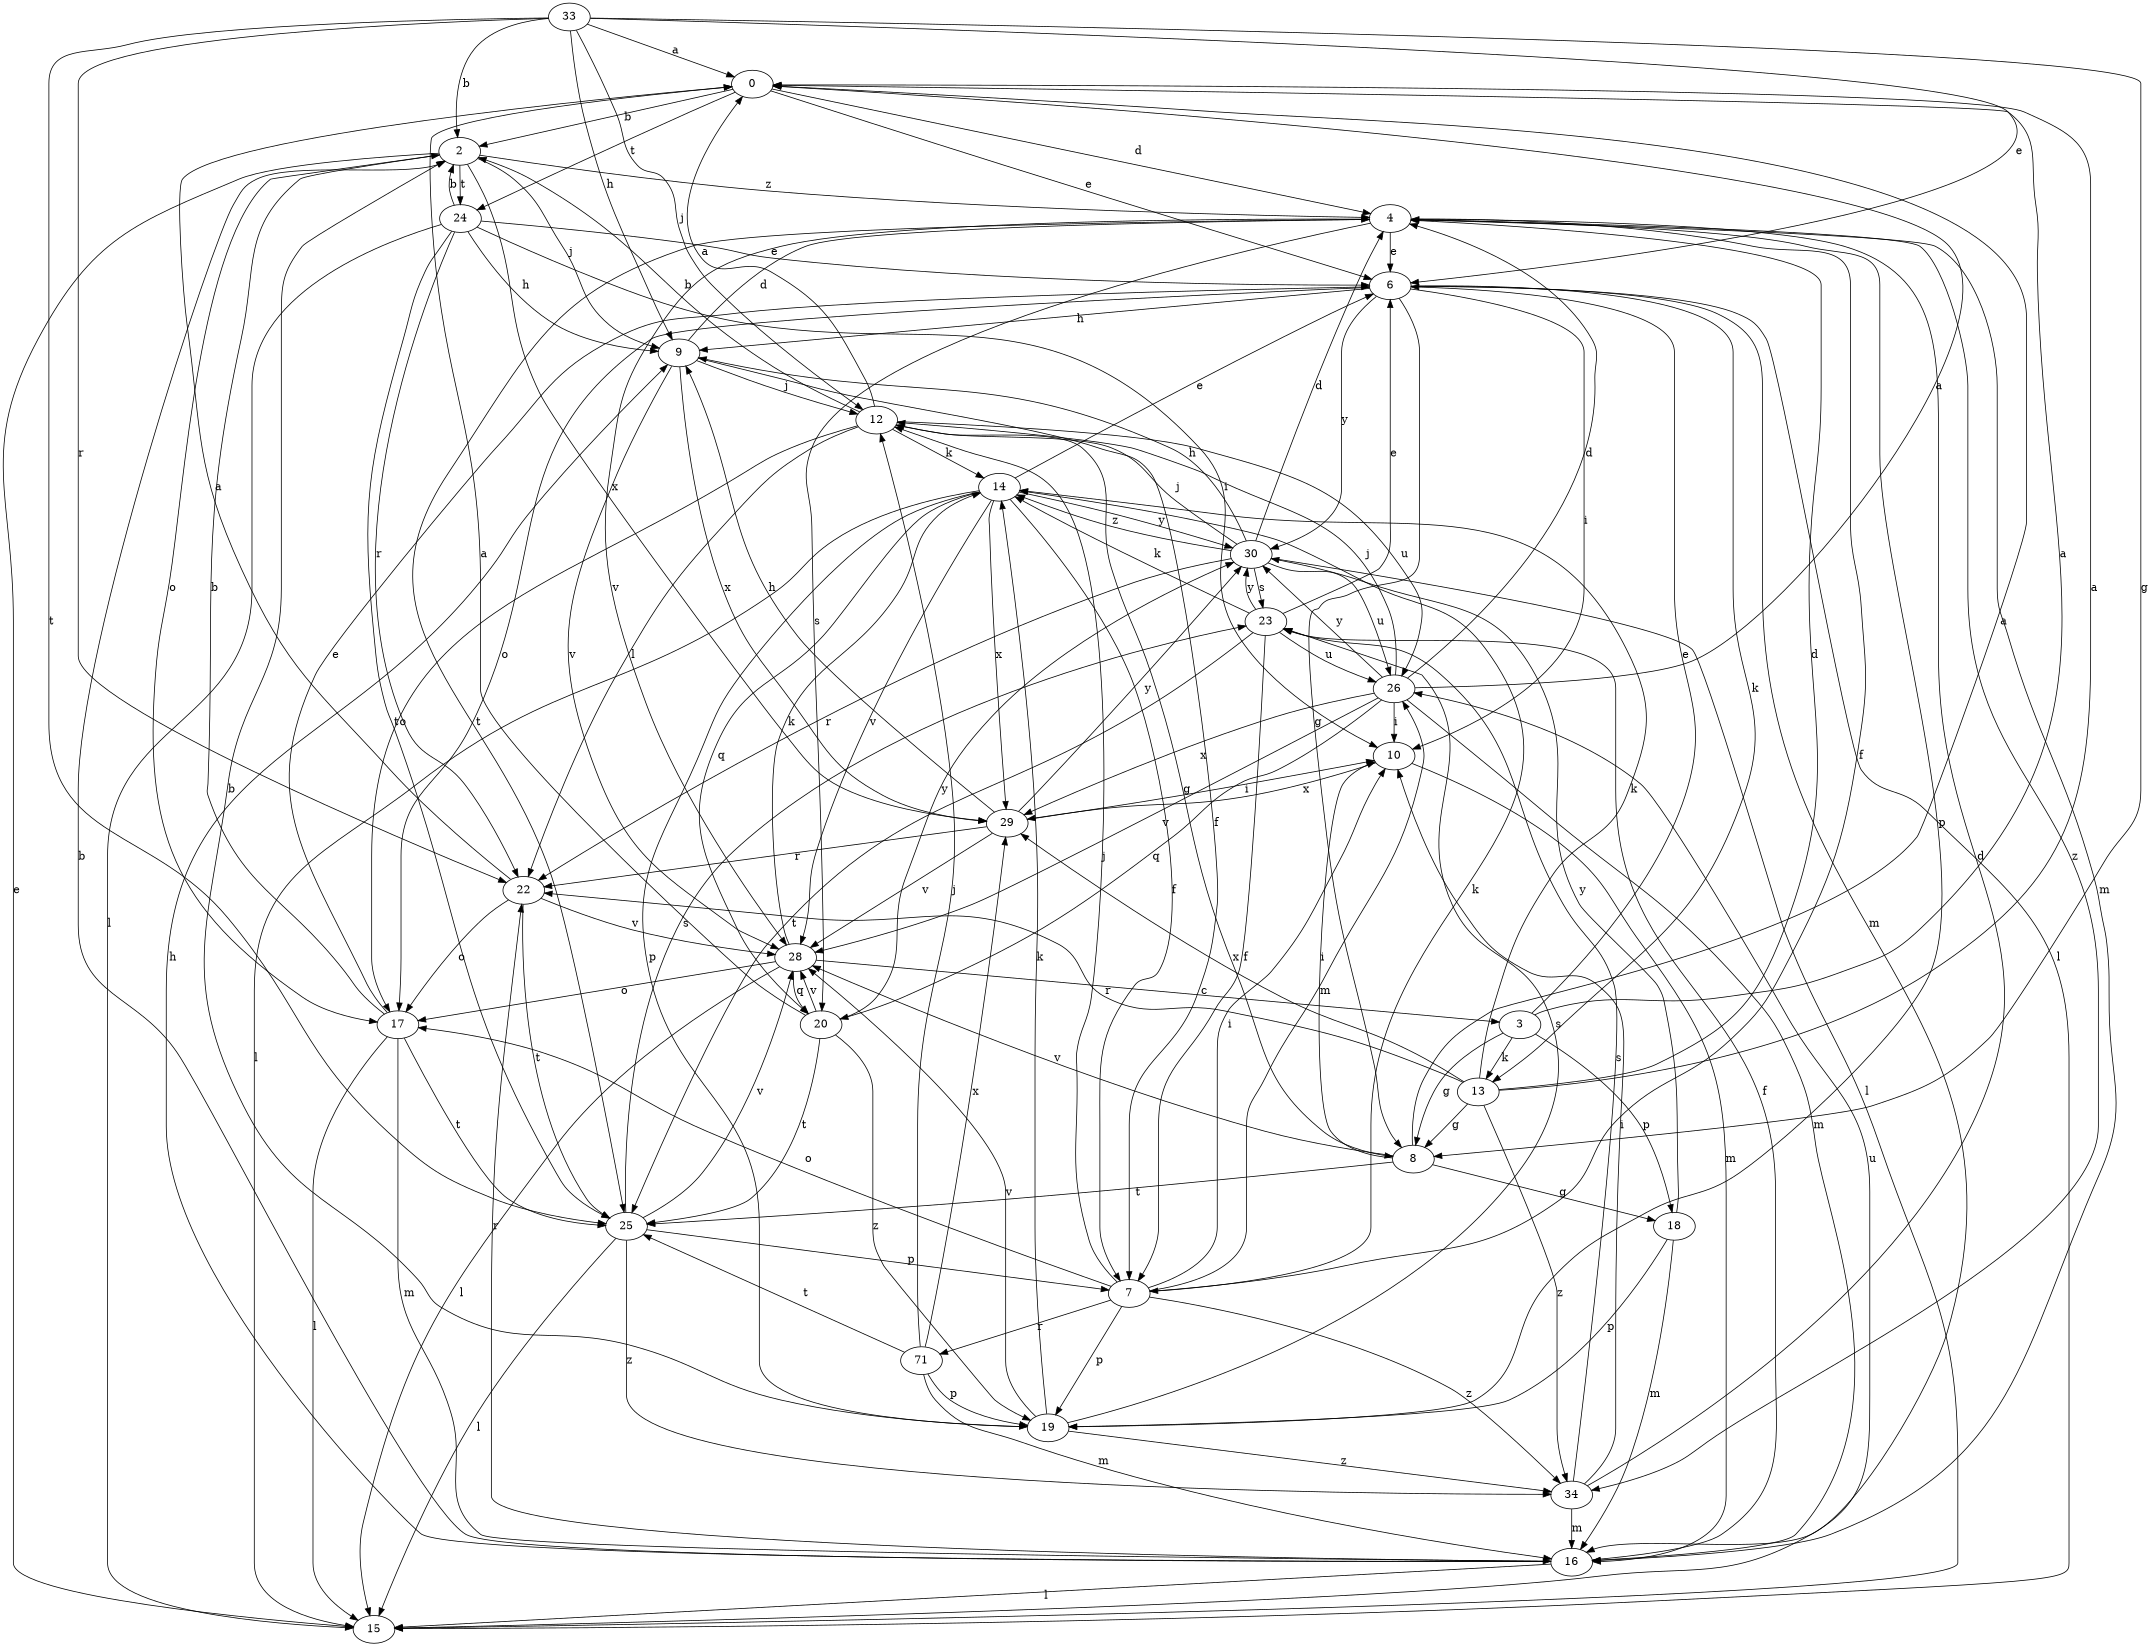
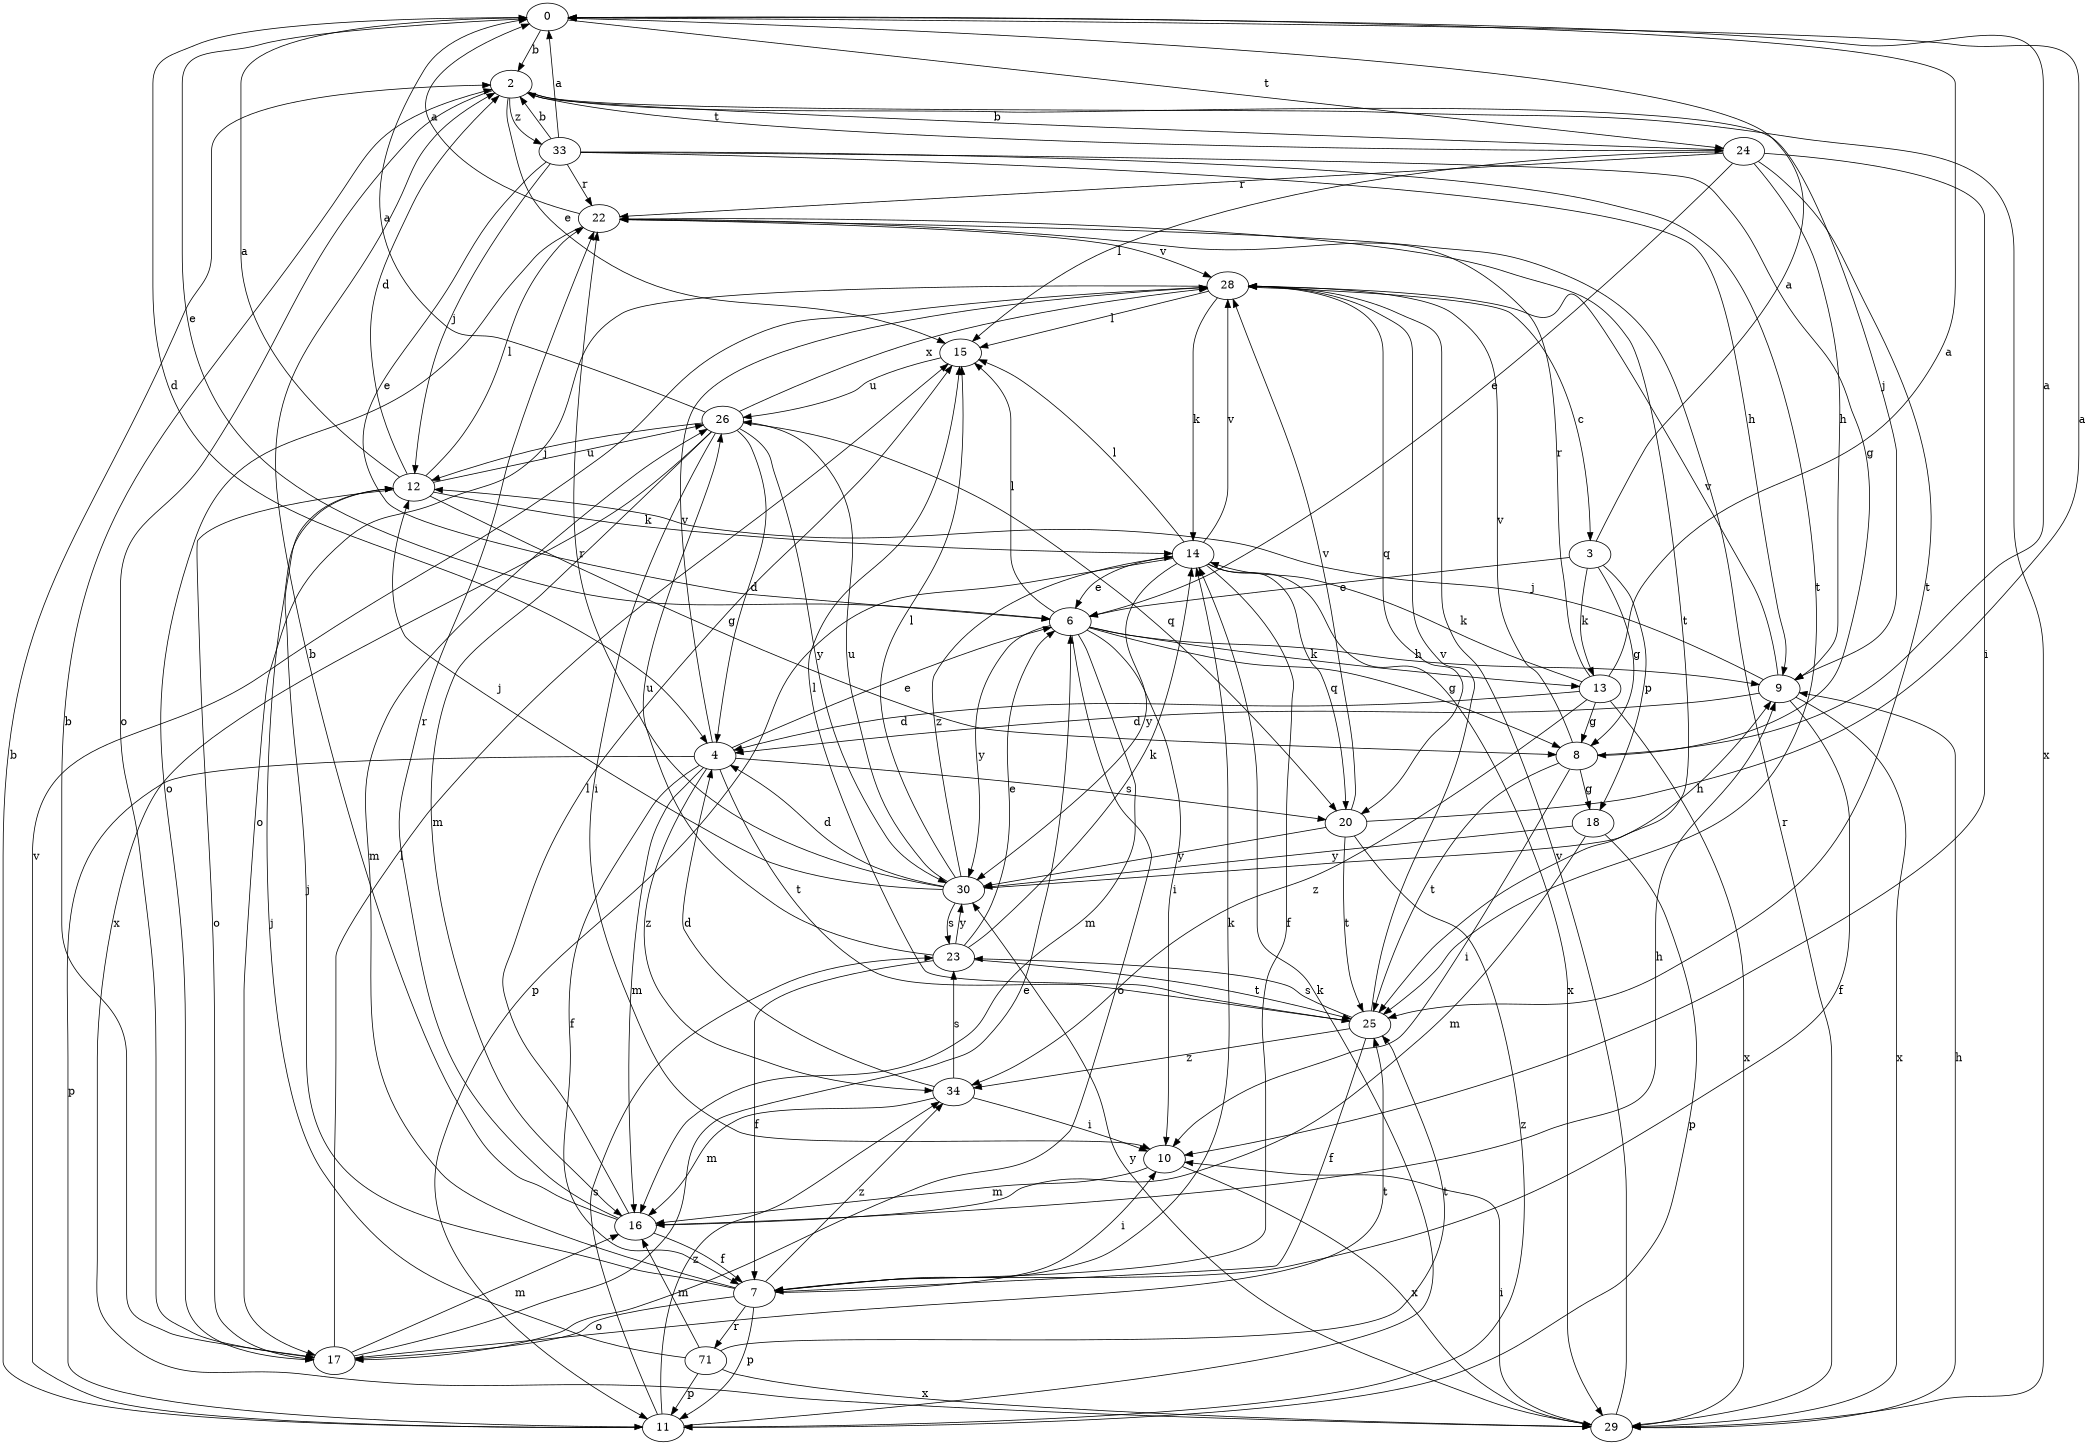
edge "2" -> "4": now "2" -> "33"
edge "12" -> "2": label "b" -> "d"
edge "26" -> "28": label "v" -> "x"
edge "16" -> "23": now "16" -> "7"
edge "25" -> "7": label "p" -> "f"
node "19": label "19" -> "11"
